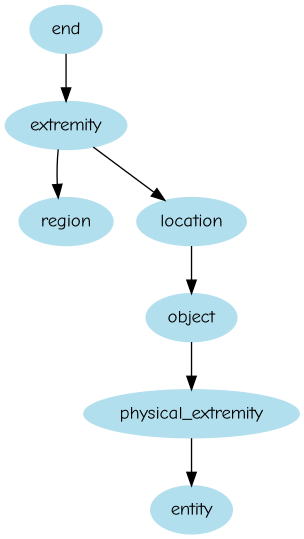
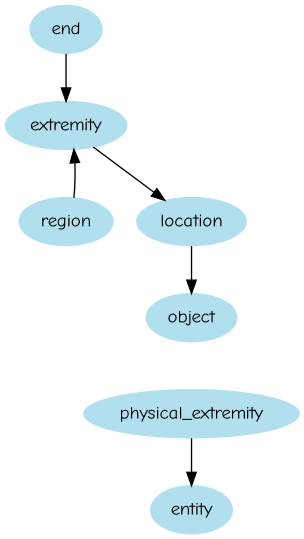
edge "extremity" -> "region": reversed
edge "object" -> "physical_extremity": removed
